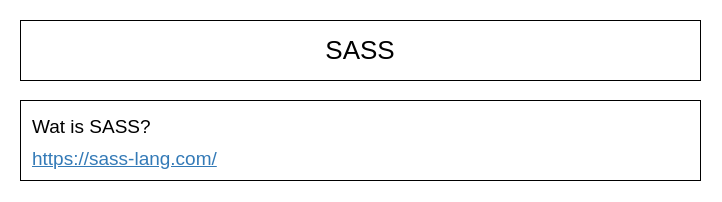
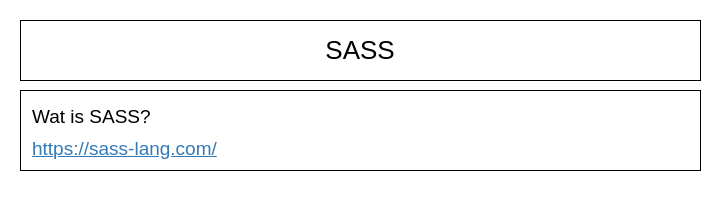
node "Wat is SASS? https://sass-lang.com/": moved (361, 141) -> (361, 131)
